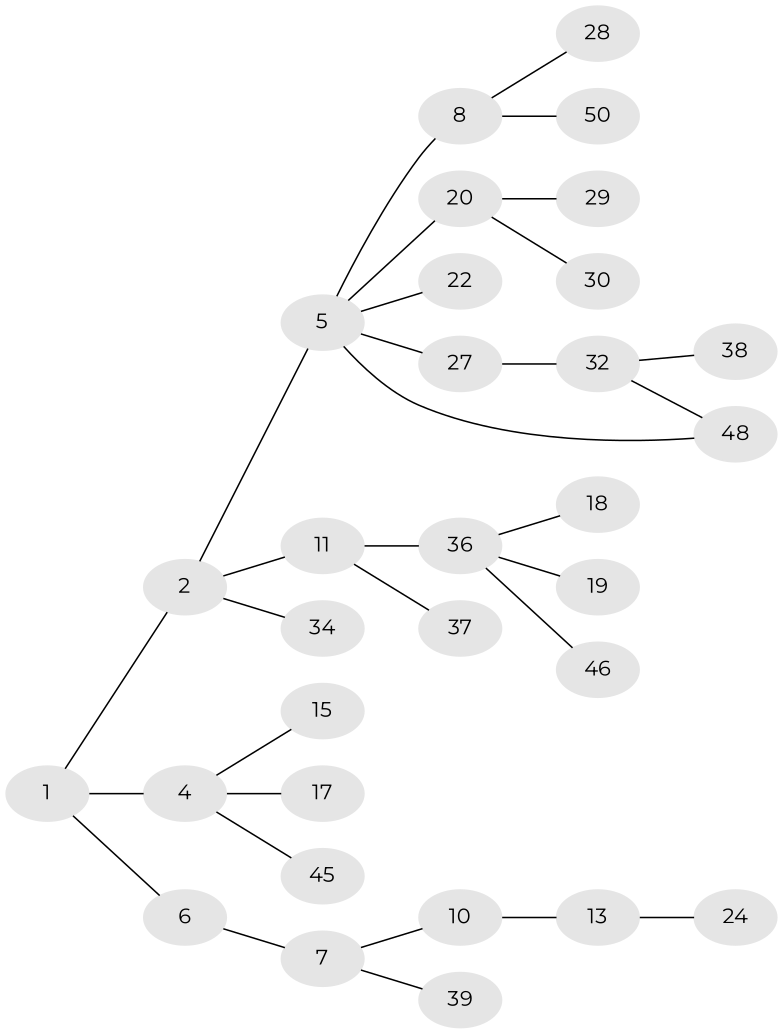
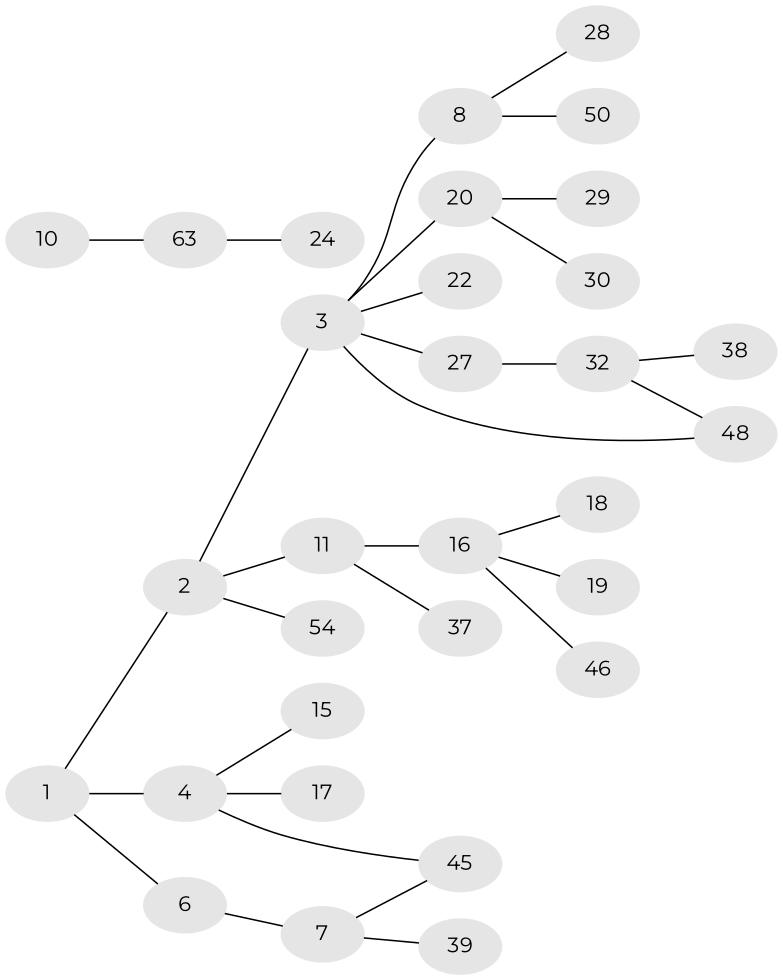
node "5": label "5" -> "3"
node "36": label "36" -> "16"
node "34": label "34" -> "54"
node "13": label "13" -> "63"
edge "10" -- "7": now "45" -- "7"
